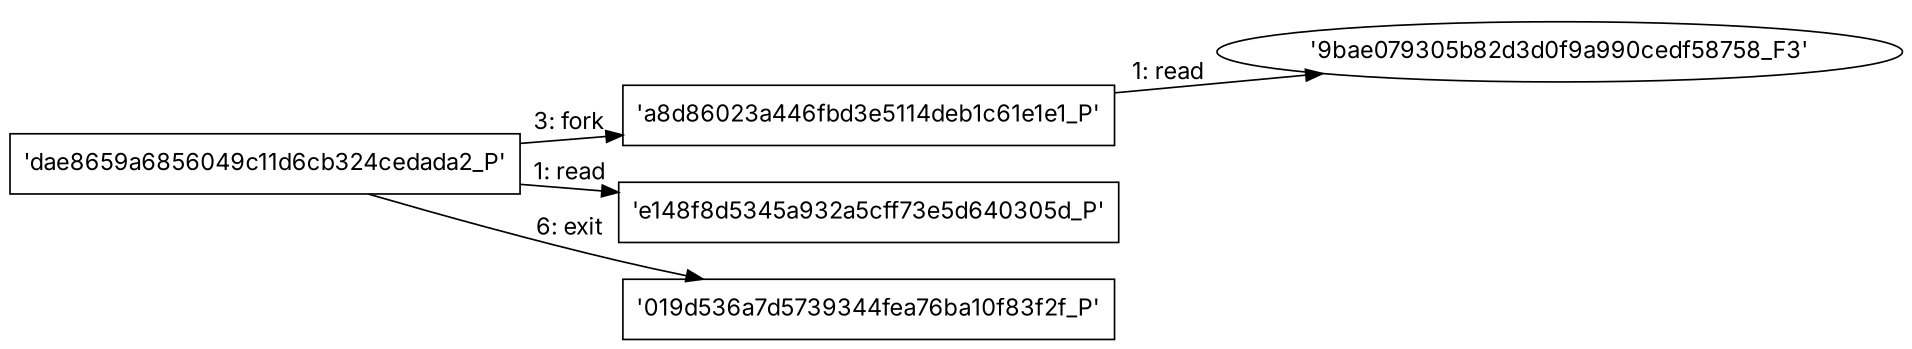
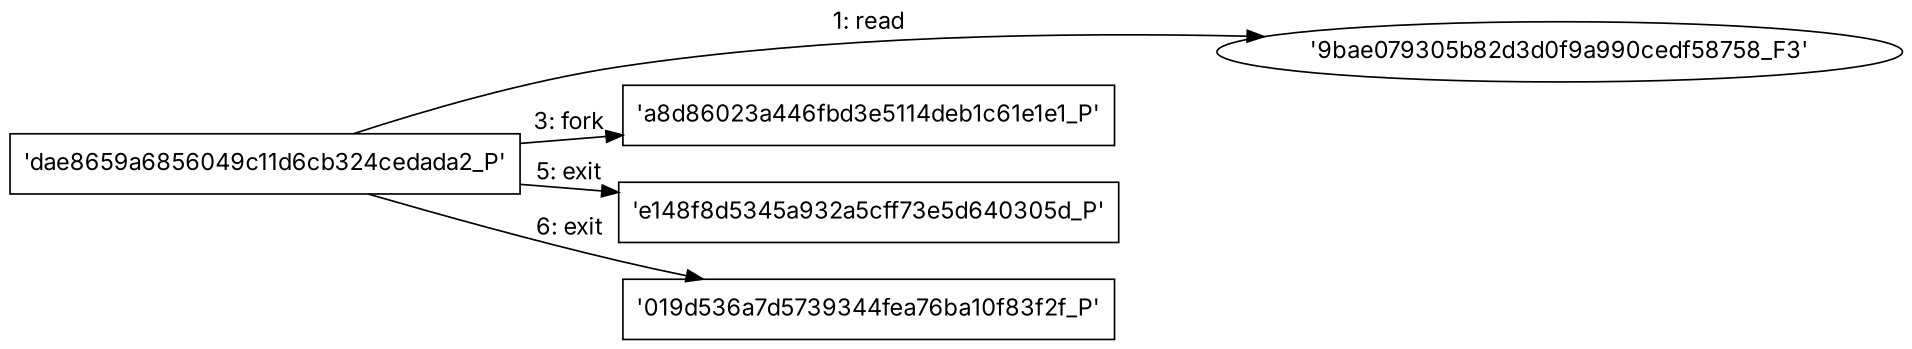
edge "'a8d86023a446fbd3e5114deb1c61e1e1_P'" -> "'9bae079305b82d3d0f9a990cedf58758_F3'": now "'dae8659a6856049c11d6cb324cedada2_P'" -> "'9bae079305b82d3d0f9a990cedf58758_F3'"
edge "'dae8659a6856049c11d6cb324cedada2_P'" -> "'e148f8d5345a932a5cff73e5d640305d_P'": label "1: read" -> "5: exit"
